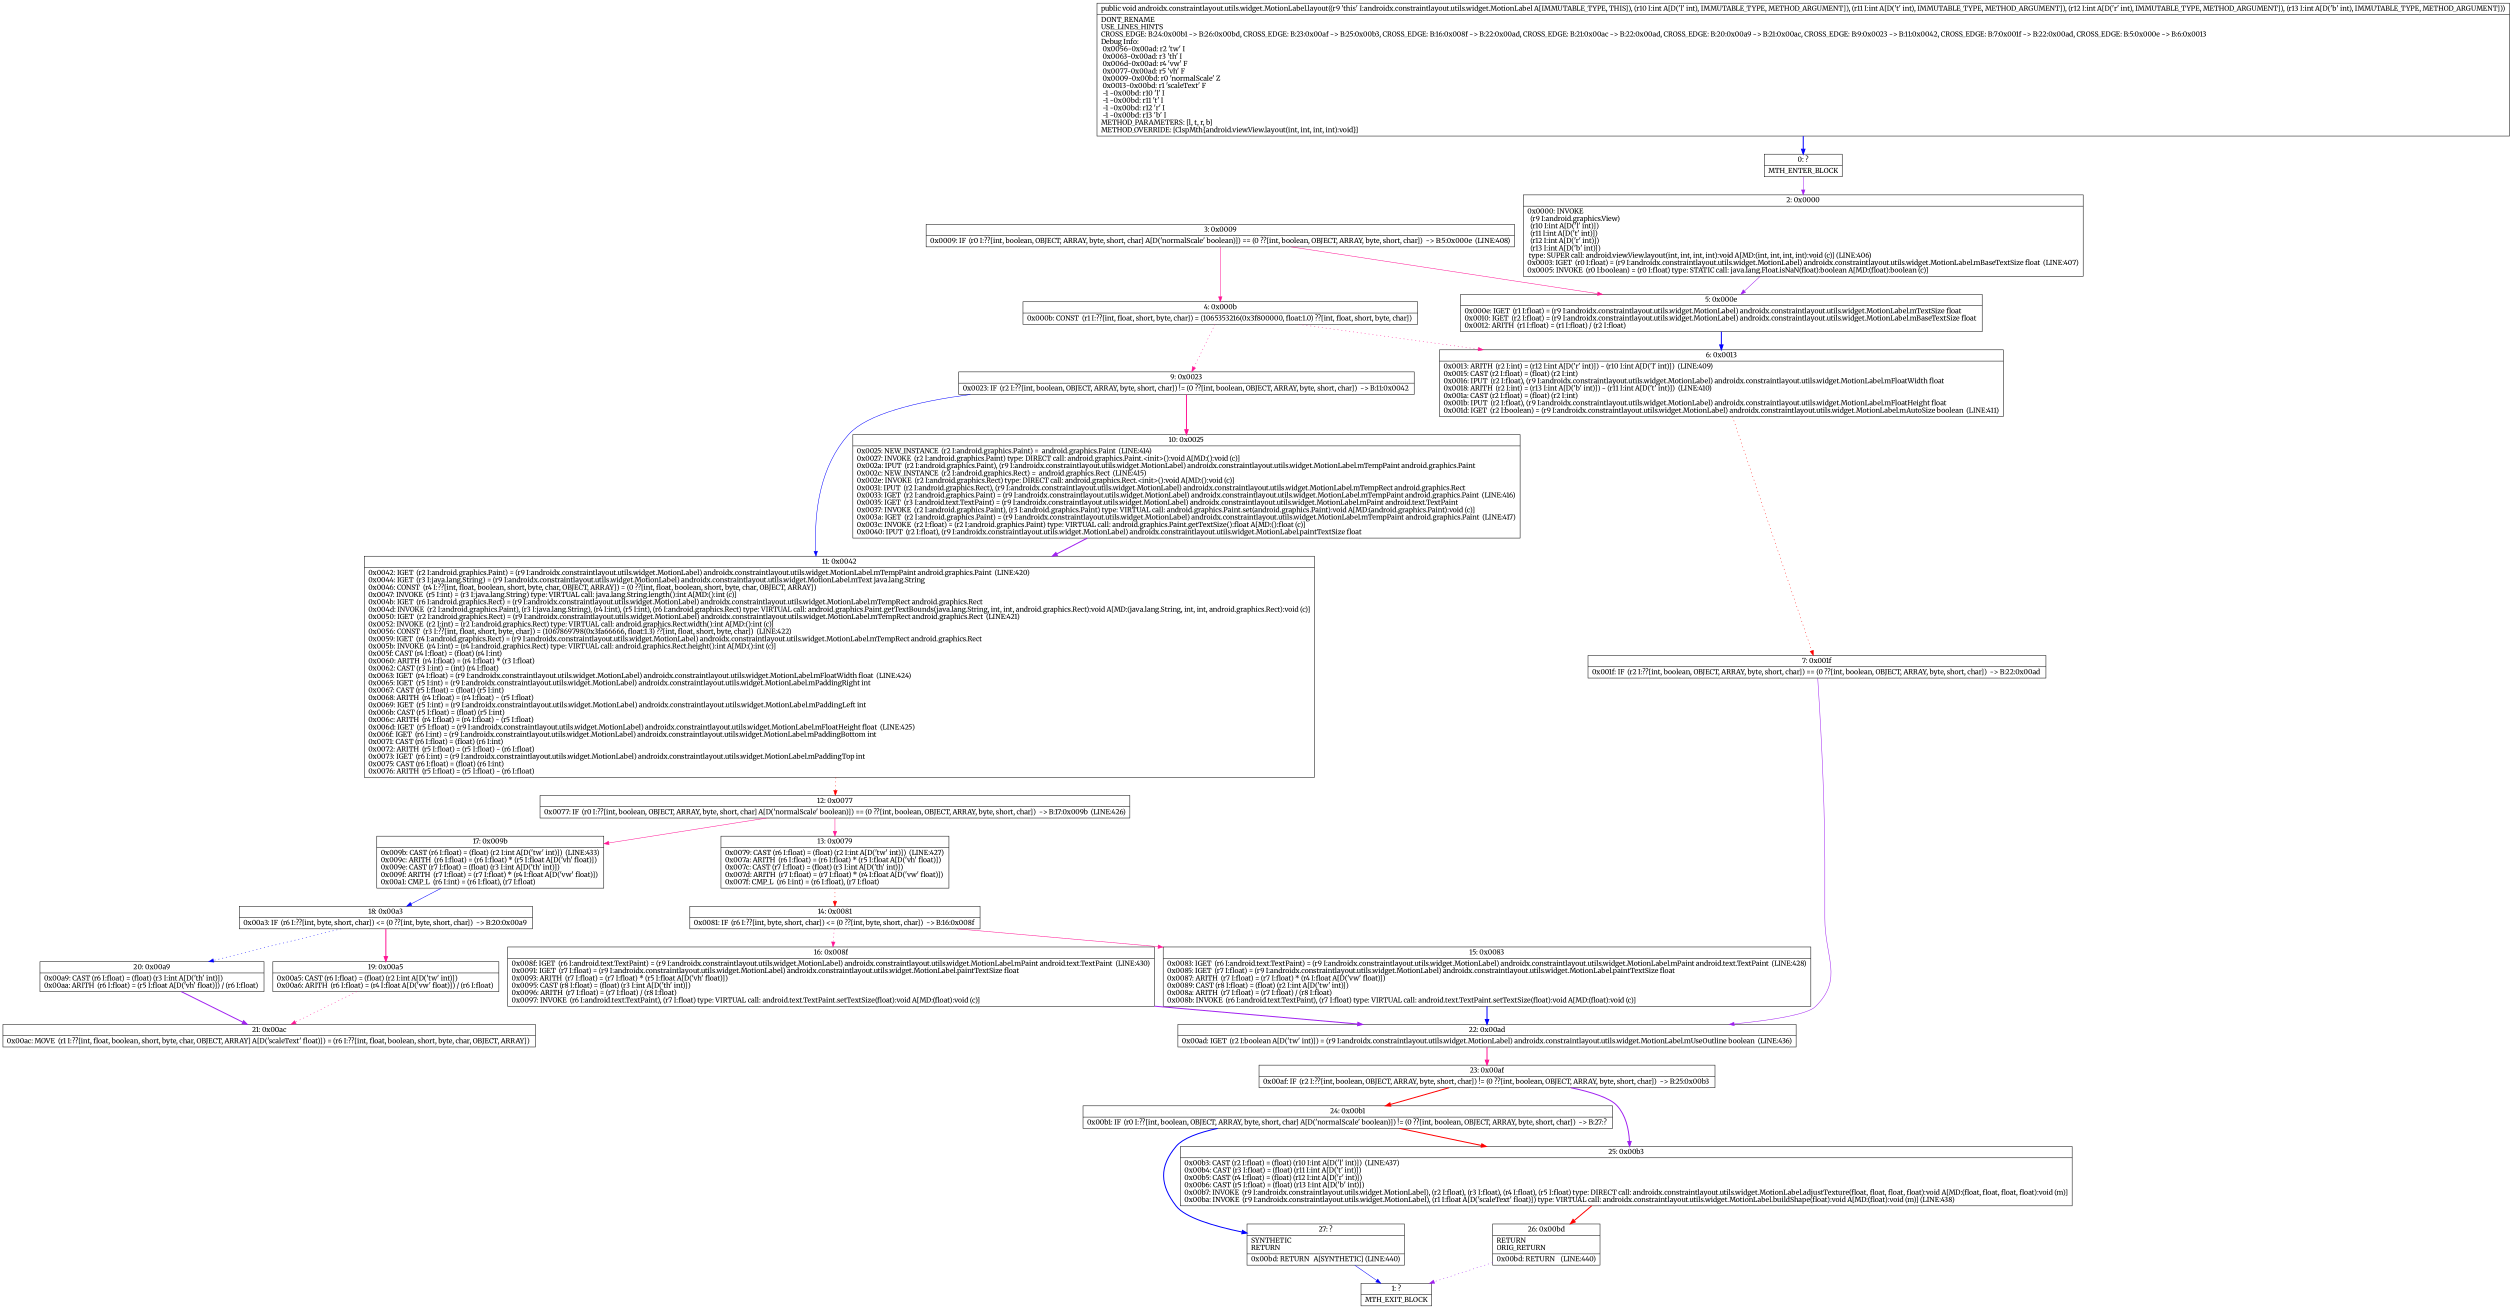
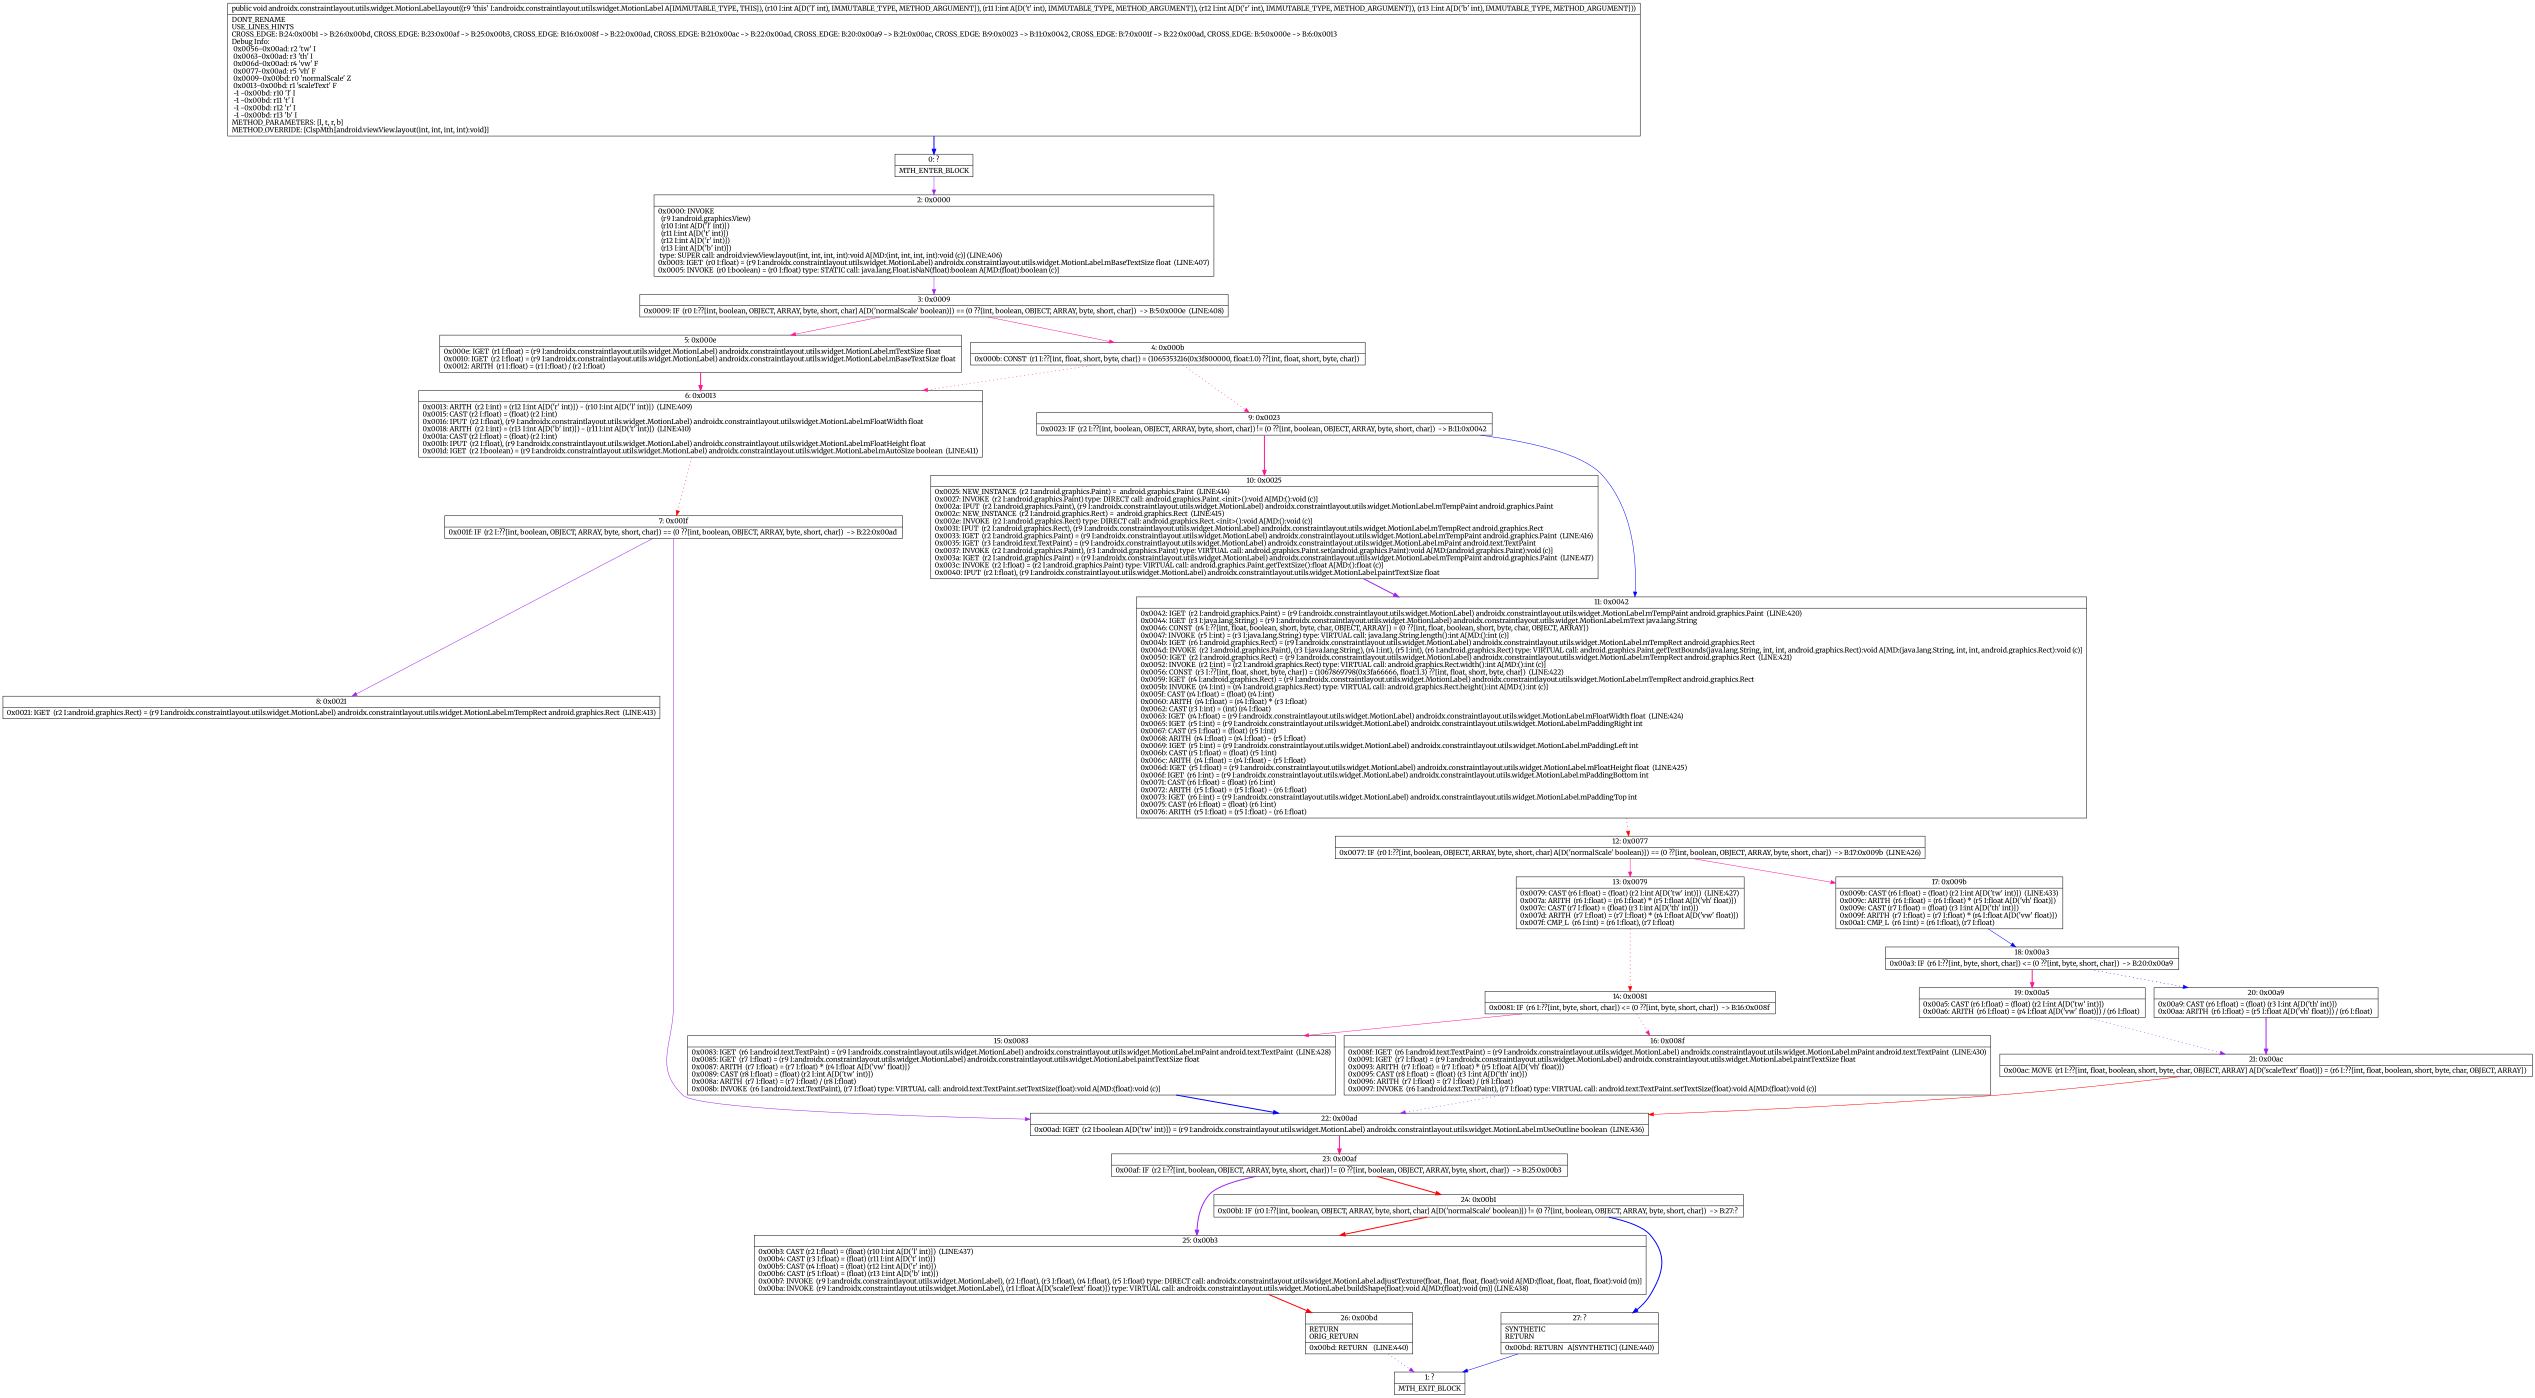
edge "2: 0x0000" -> "5: 0x000e": now "2: 0x0000" -> "3: 0x0009"
edge "5: 0x000e" -> "6: 0x0013": color blue -> deeppink
node "8: 0x0021": added
edge "19: 0x00a5" -> "21: 0x00ac": color deeppink -> purple
edge "16: 0x008f" -> "22: 0x00ad": style bold -> dotted
edge "21: 0x00ac" -> "22: 0x00ad": added
